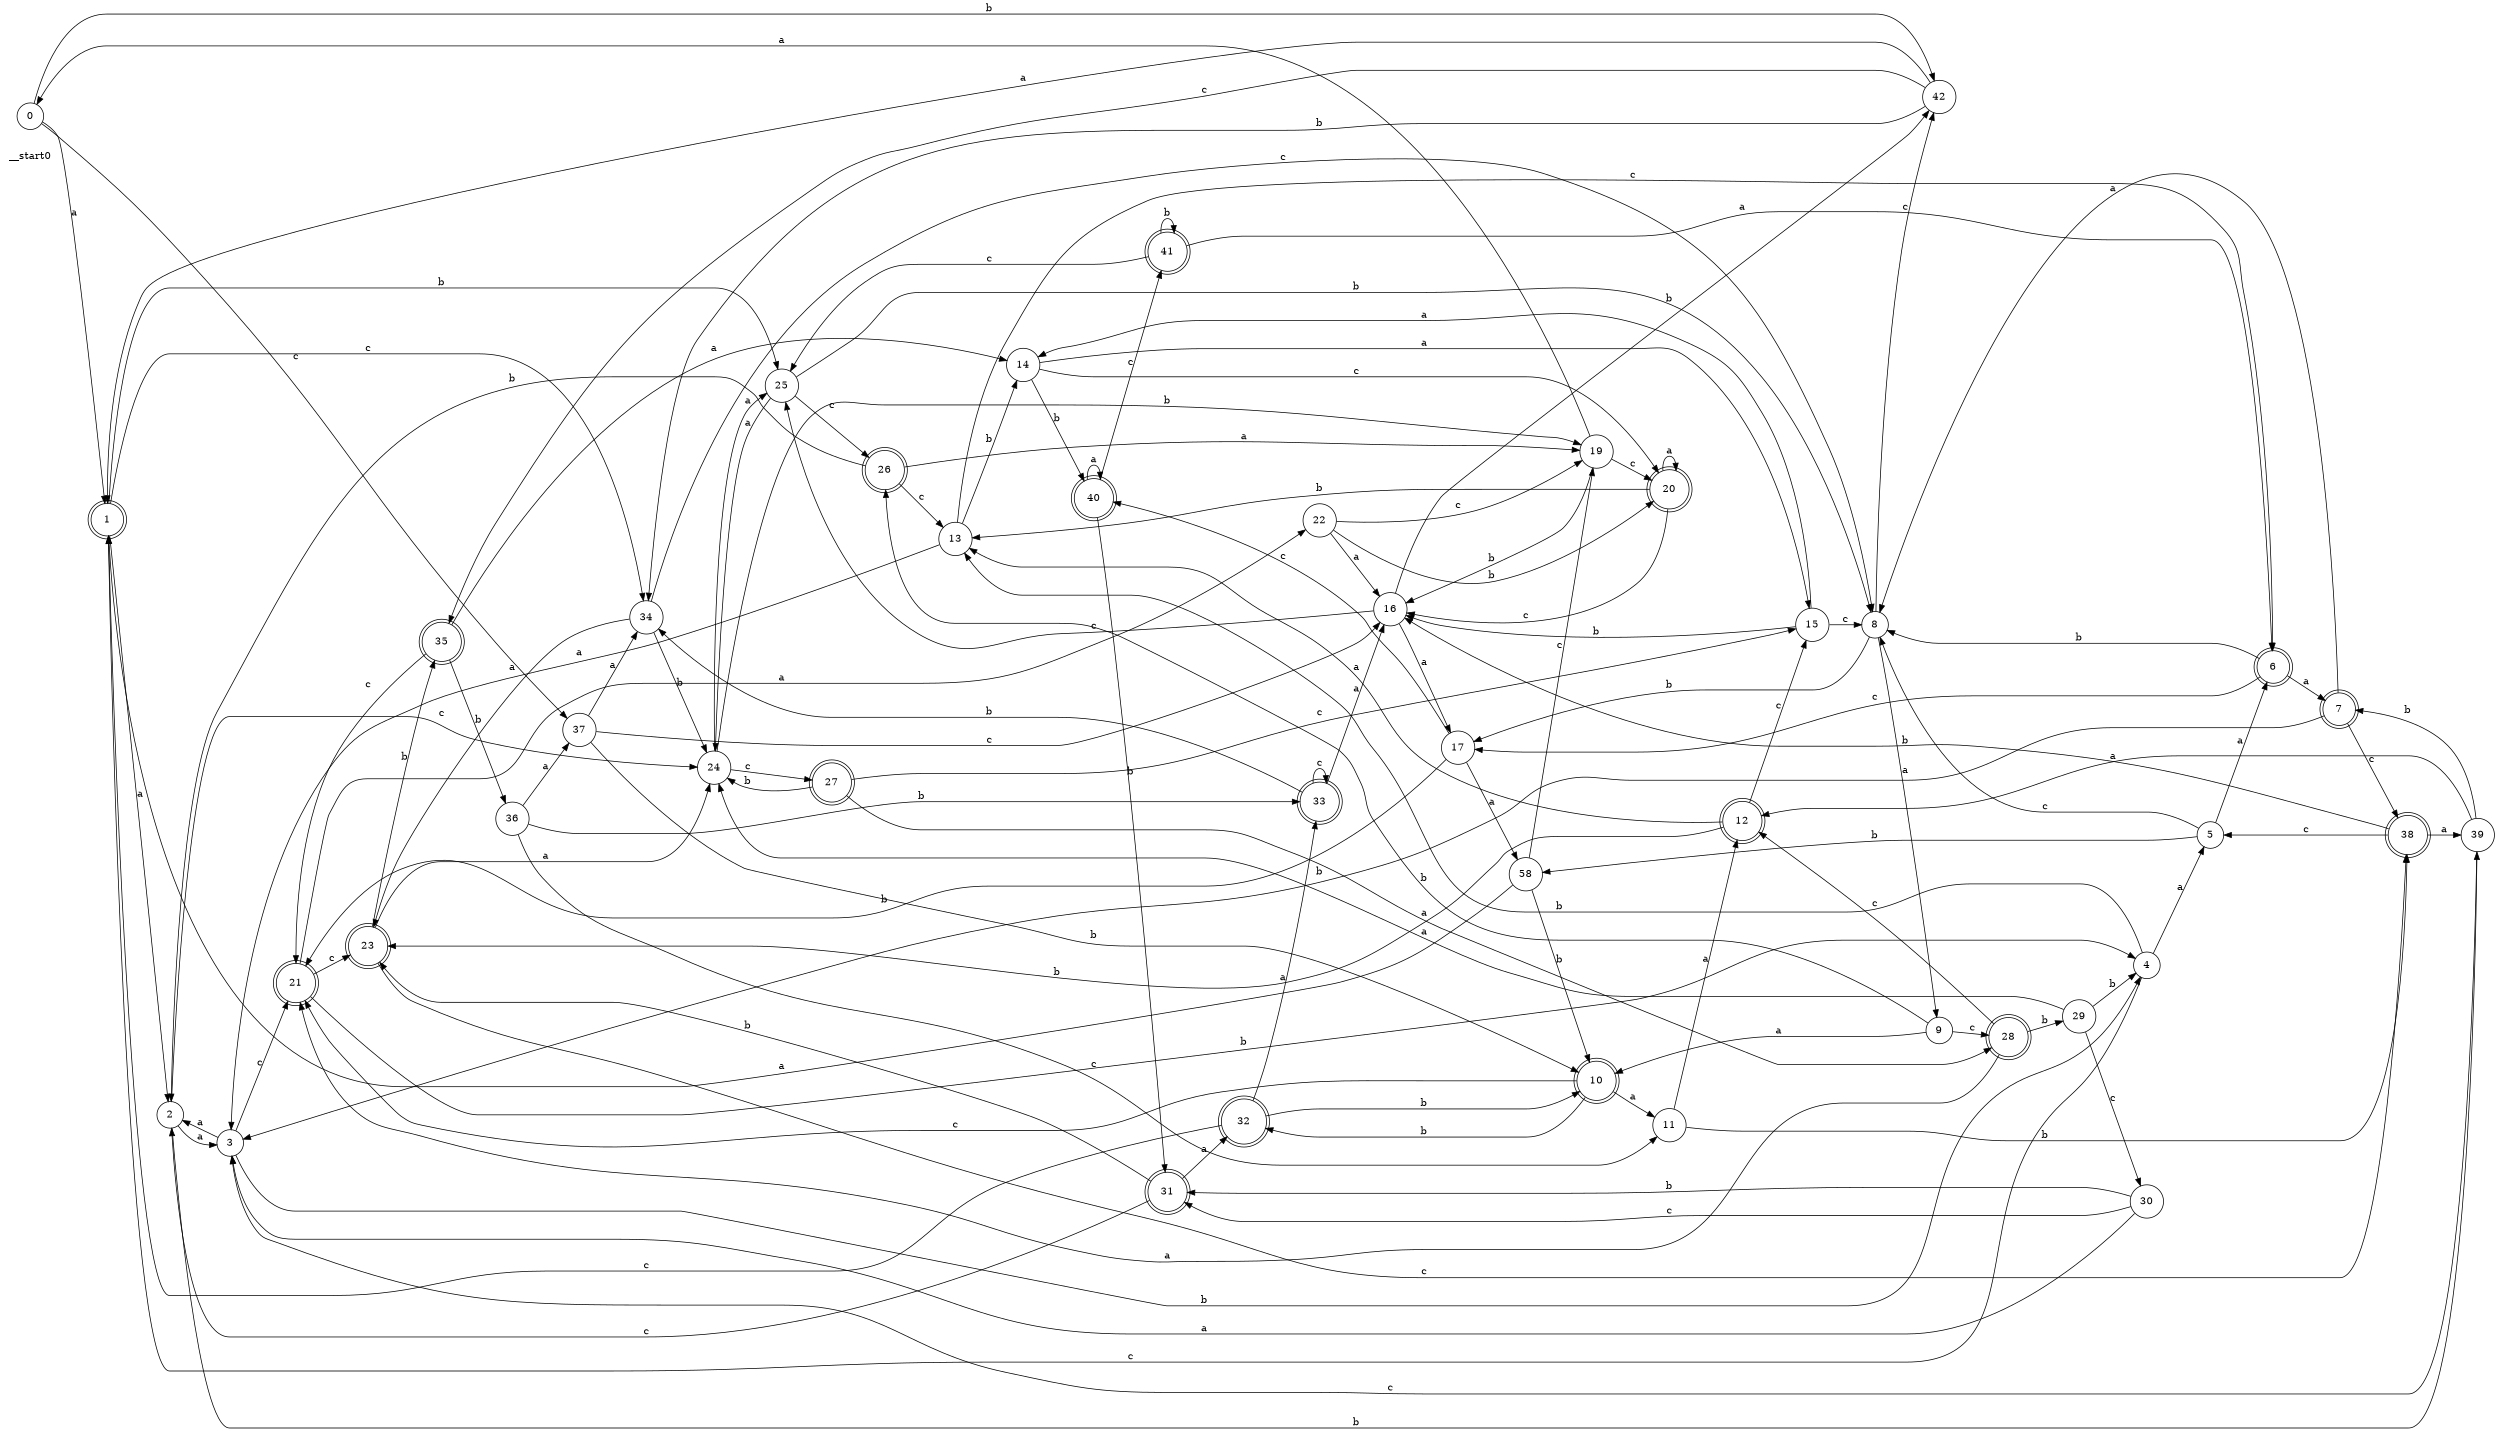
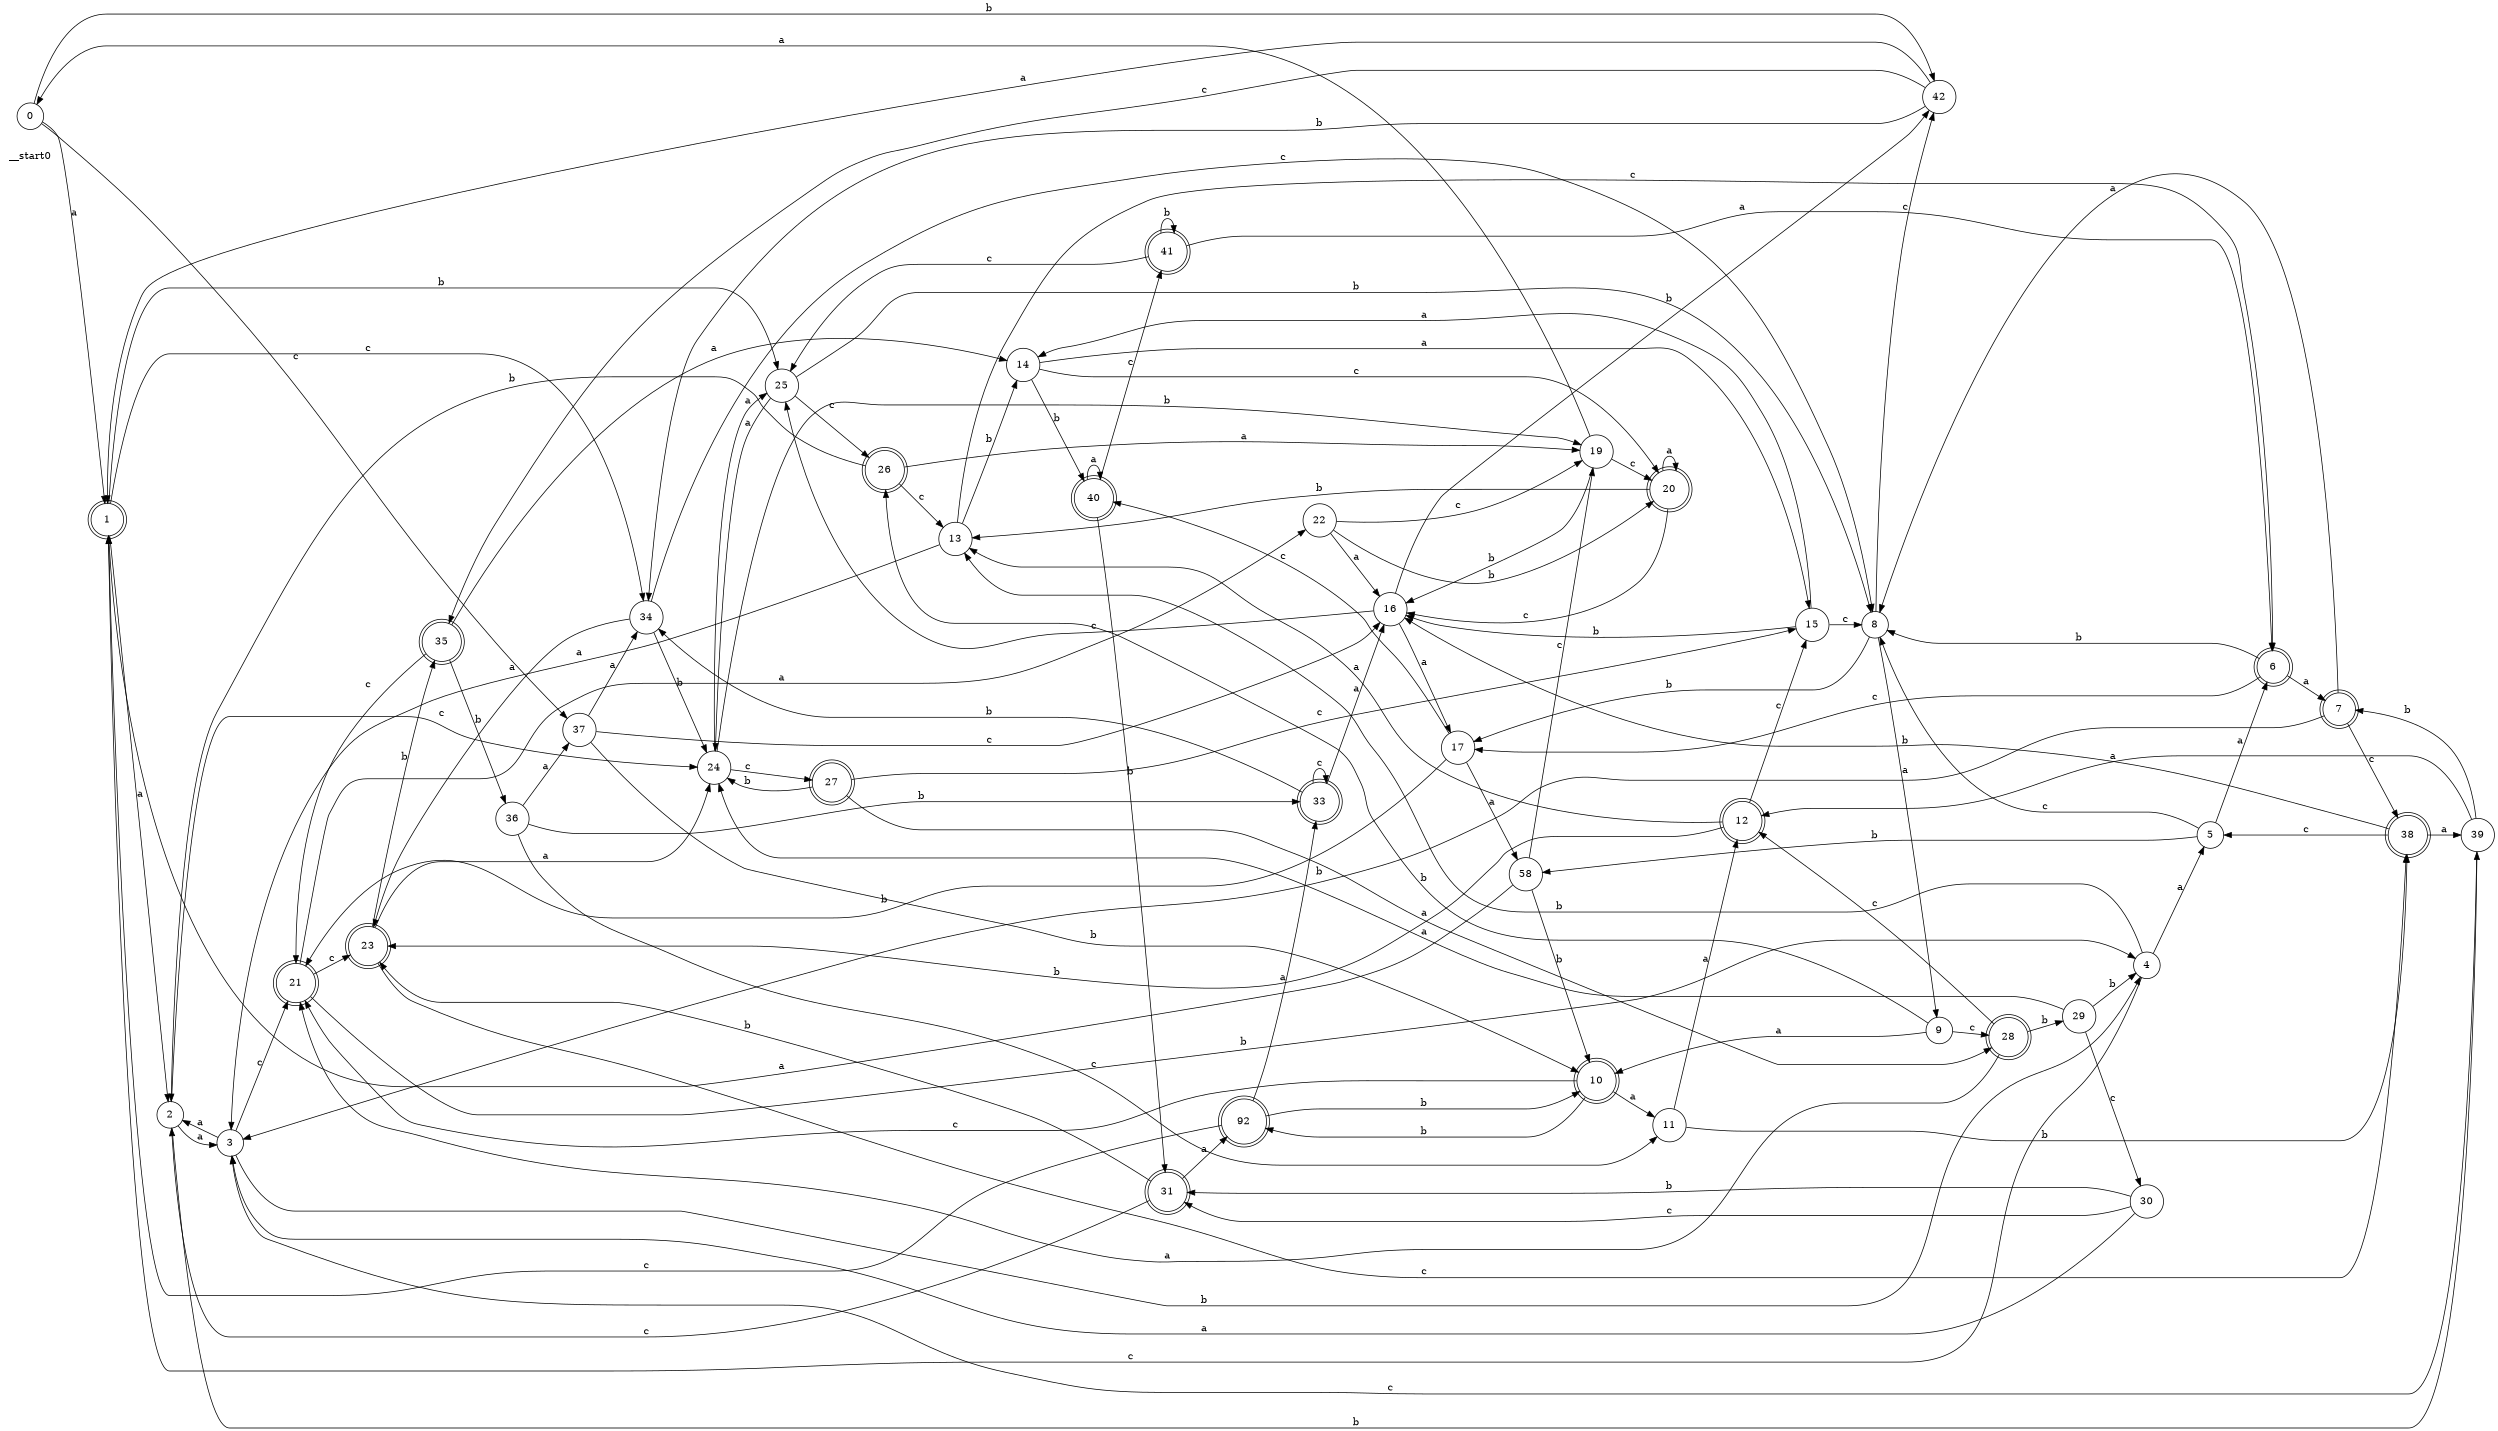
node "32": label "32" -> "92"
